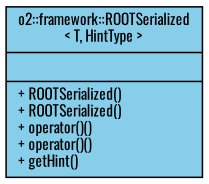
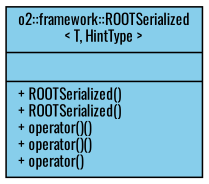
node "o2::framework::ROOTSerialized": text "+ getHint()" -> "+ operator()"
